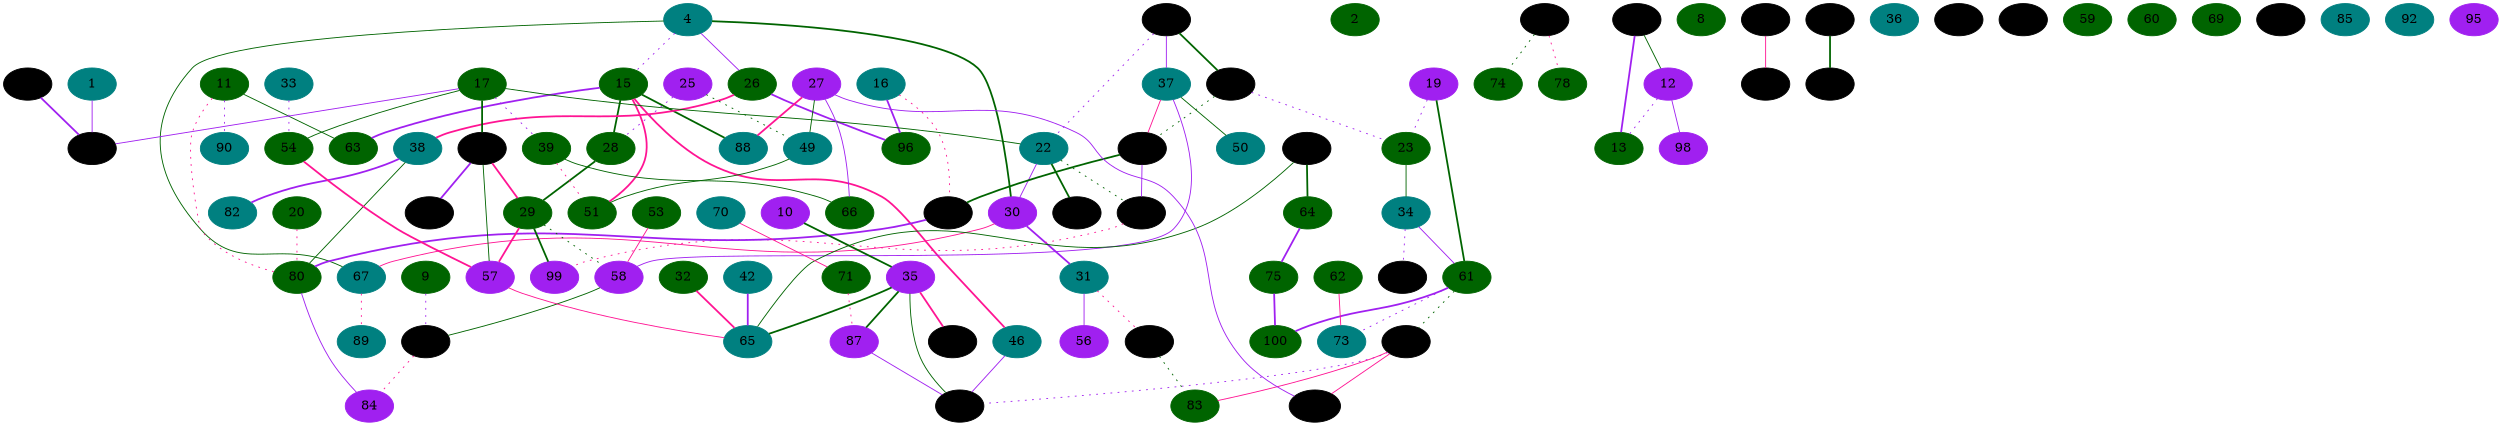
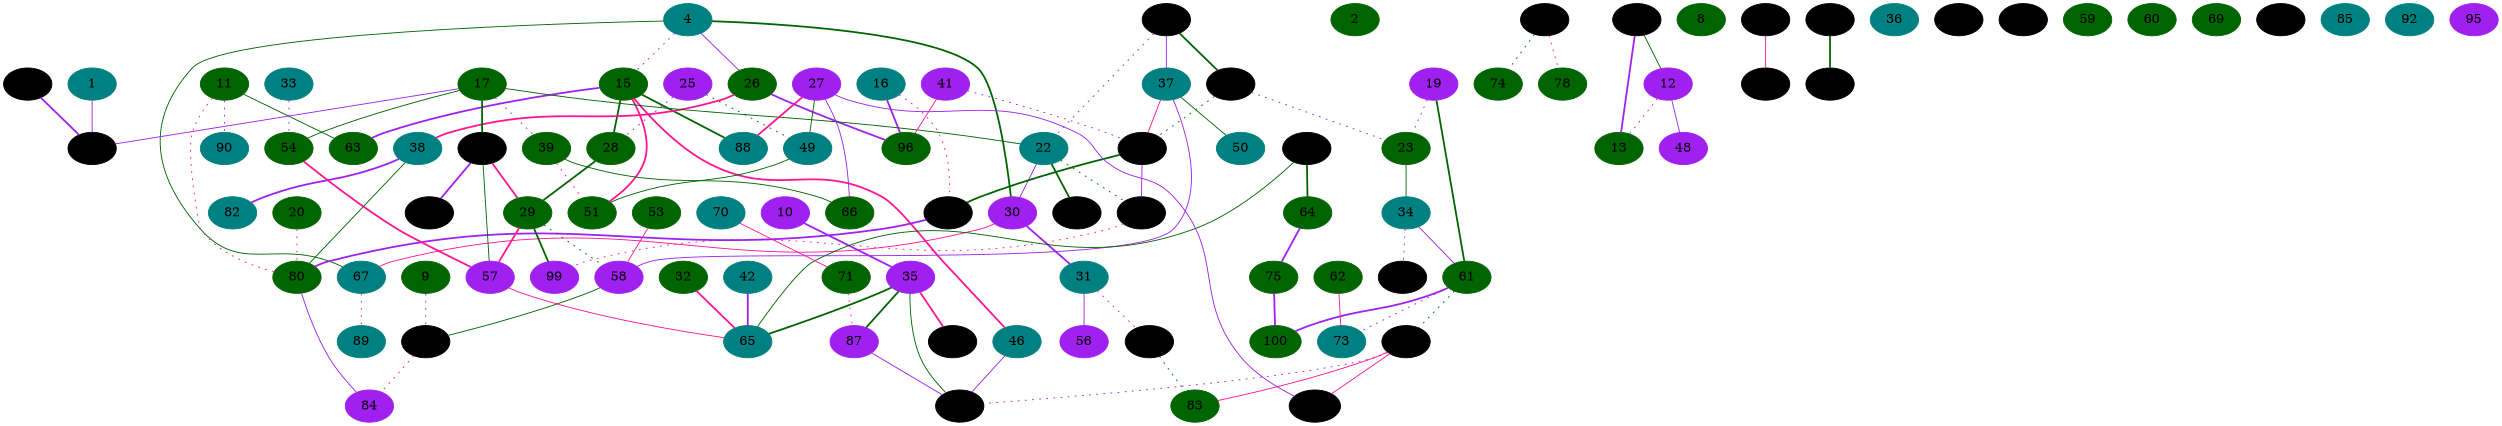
node "41": added
node "98": label "98" -> "48"
edge "10" -- "35": color darkgreen -> purple
